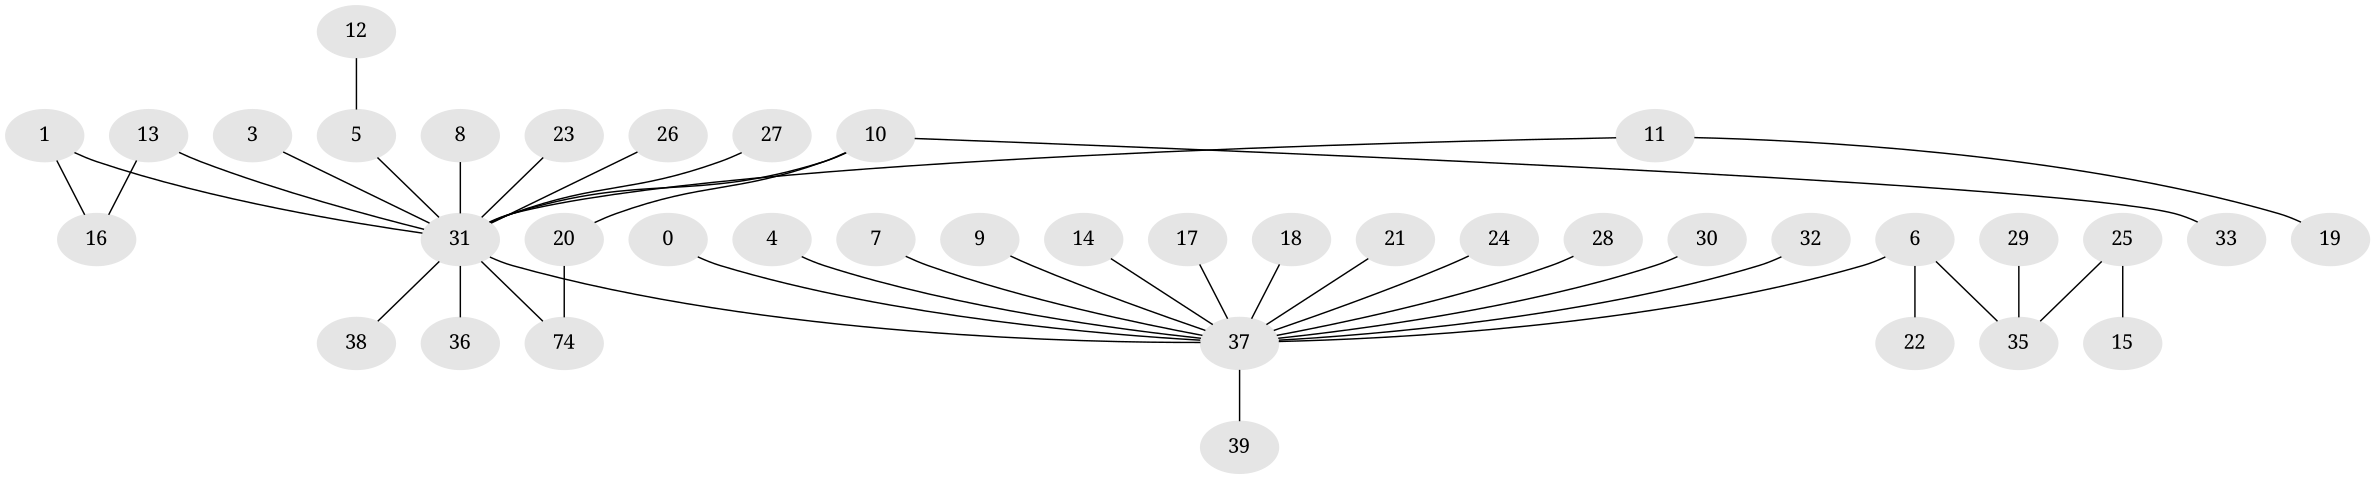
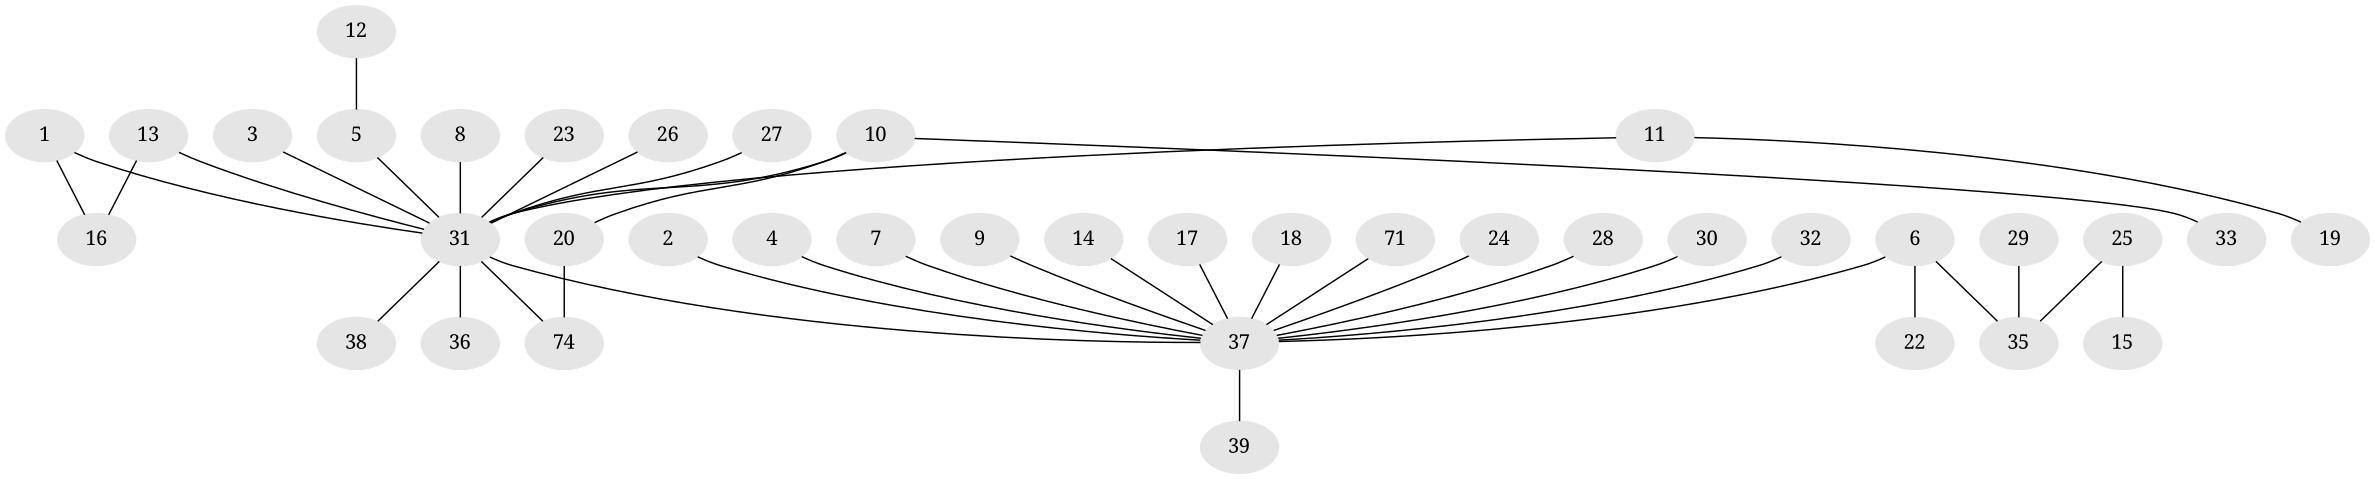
node "0": label "0" -> "2"
node "21": label "21" -> "71"
